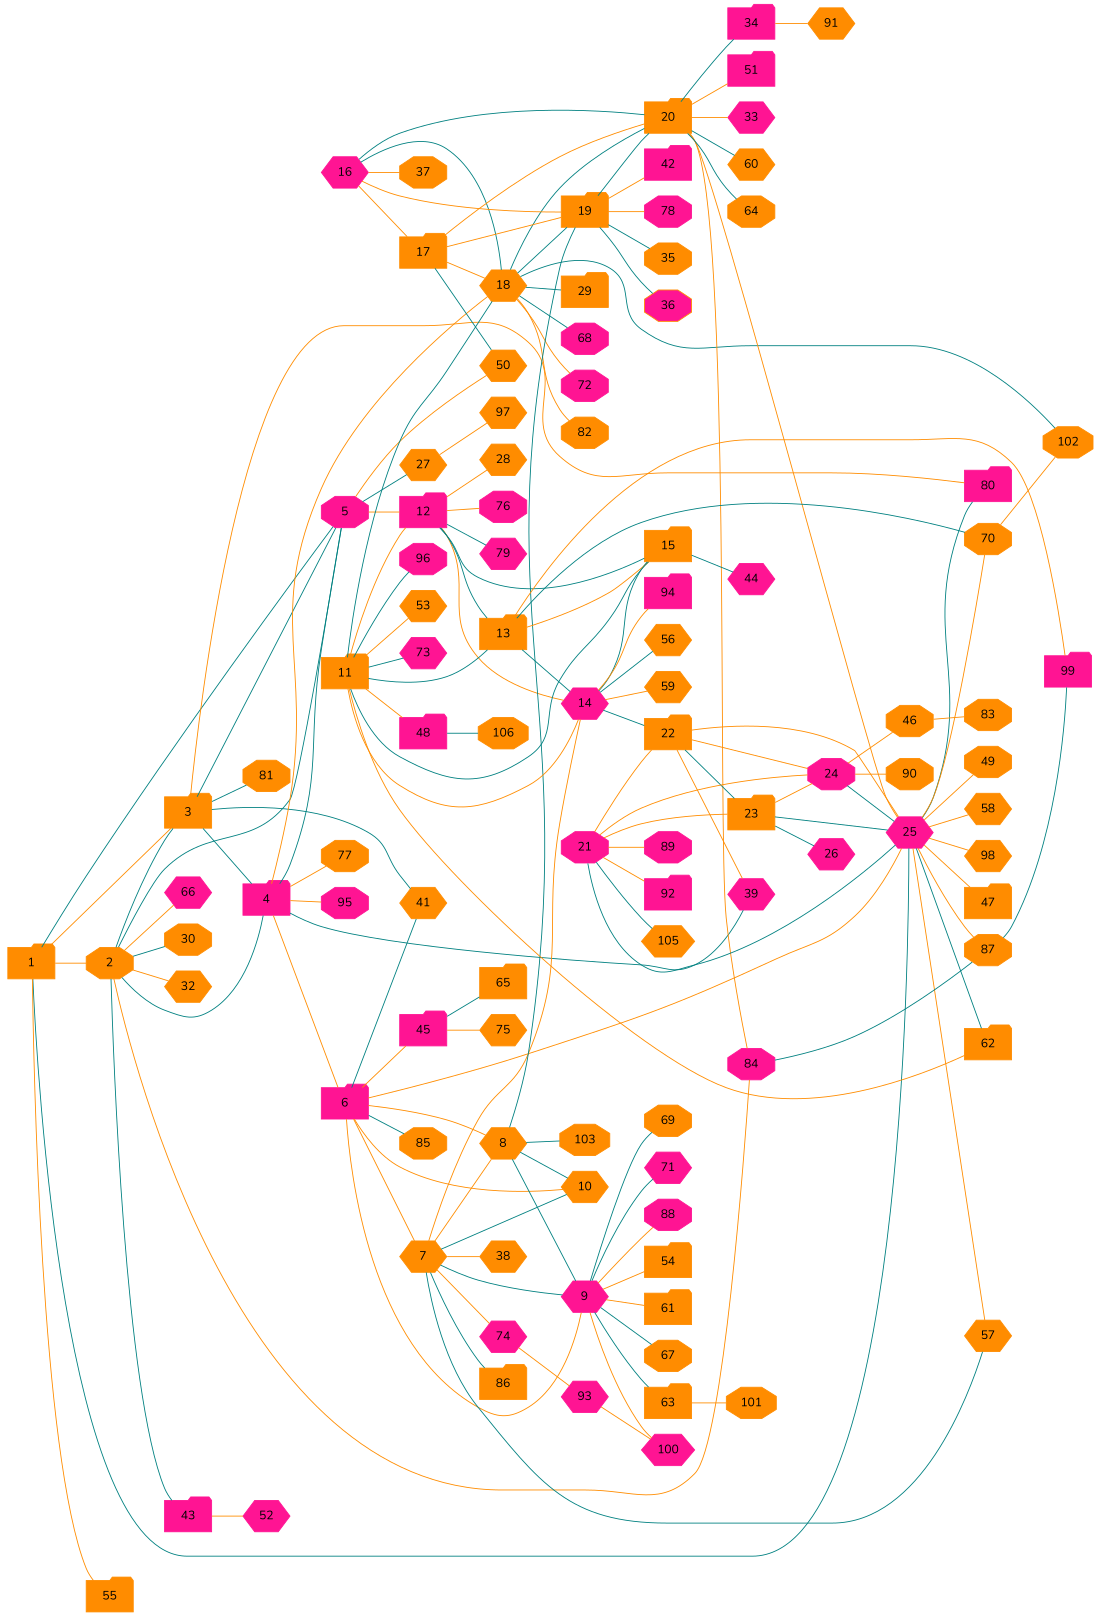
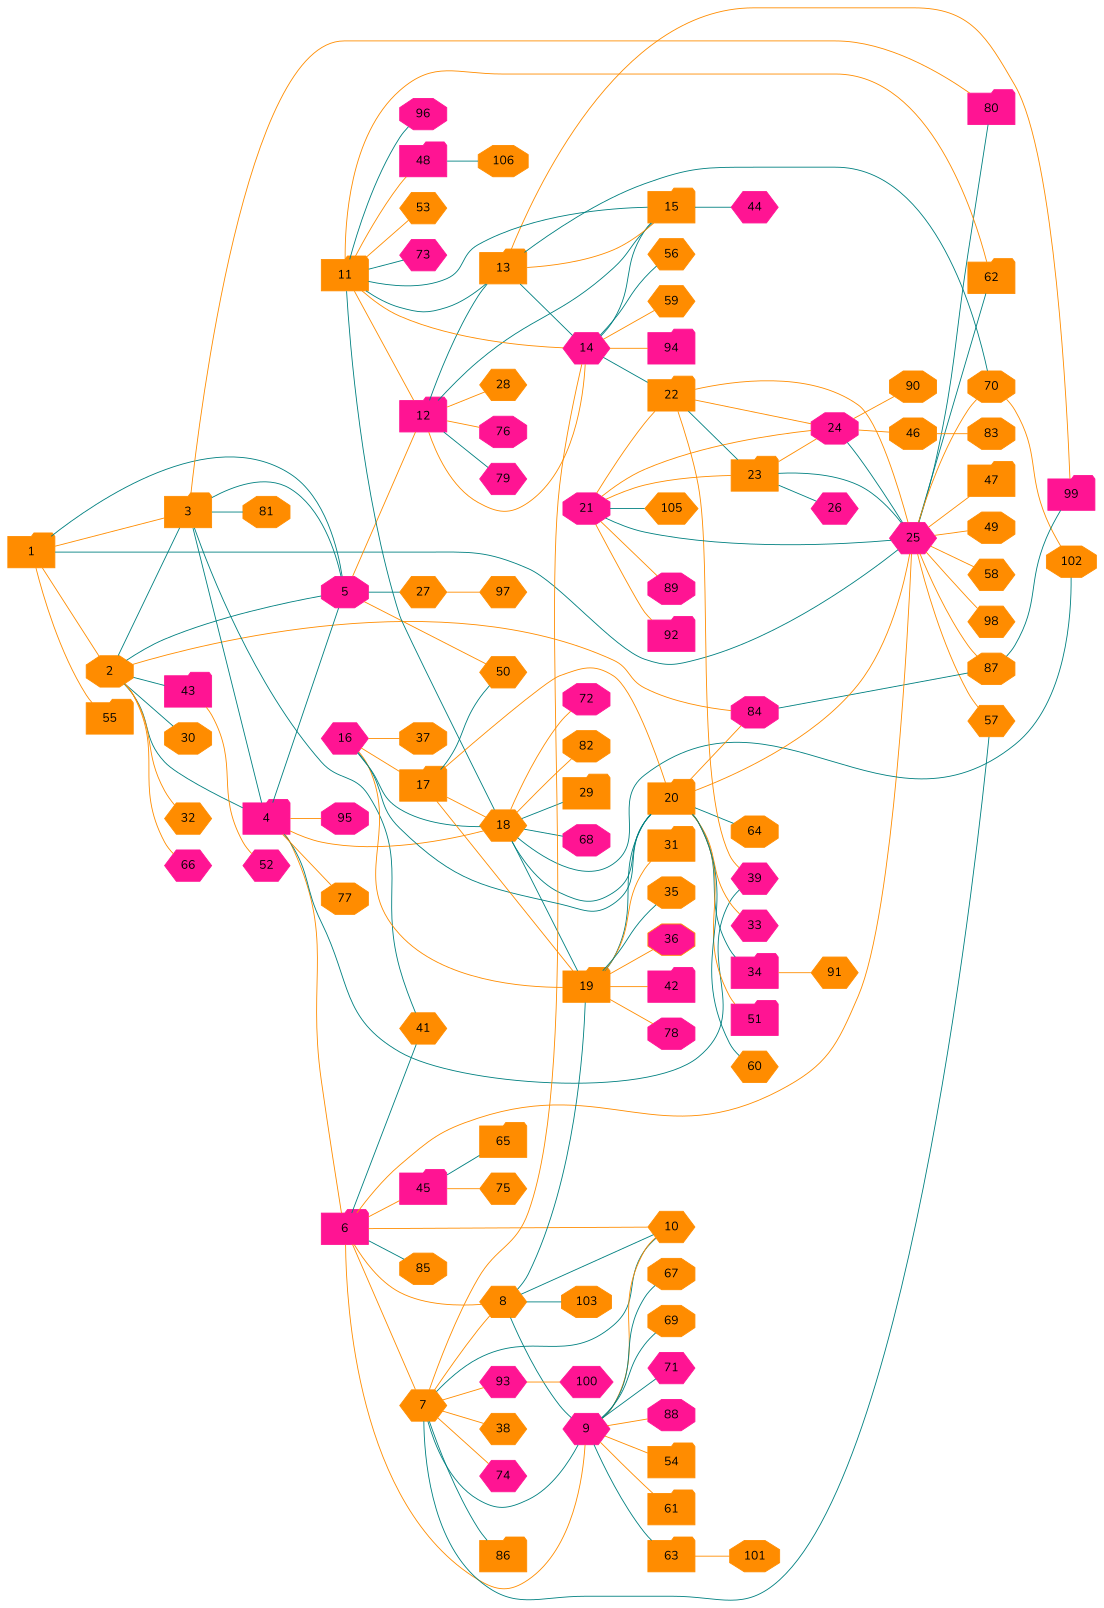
edge "19" -- "36": color teal -> darkorange
node "31": added
edge "74" -- "93": now "7" -- "93"
edge "9" -- "100": now "9" -- "10"
